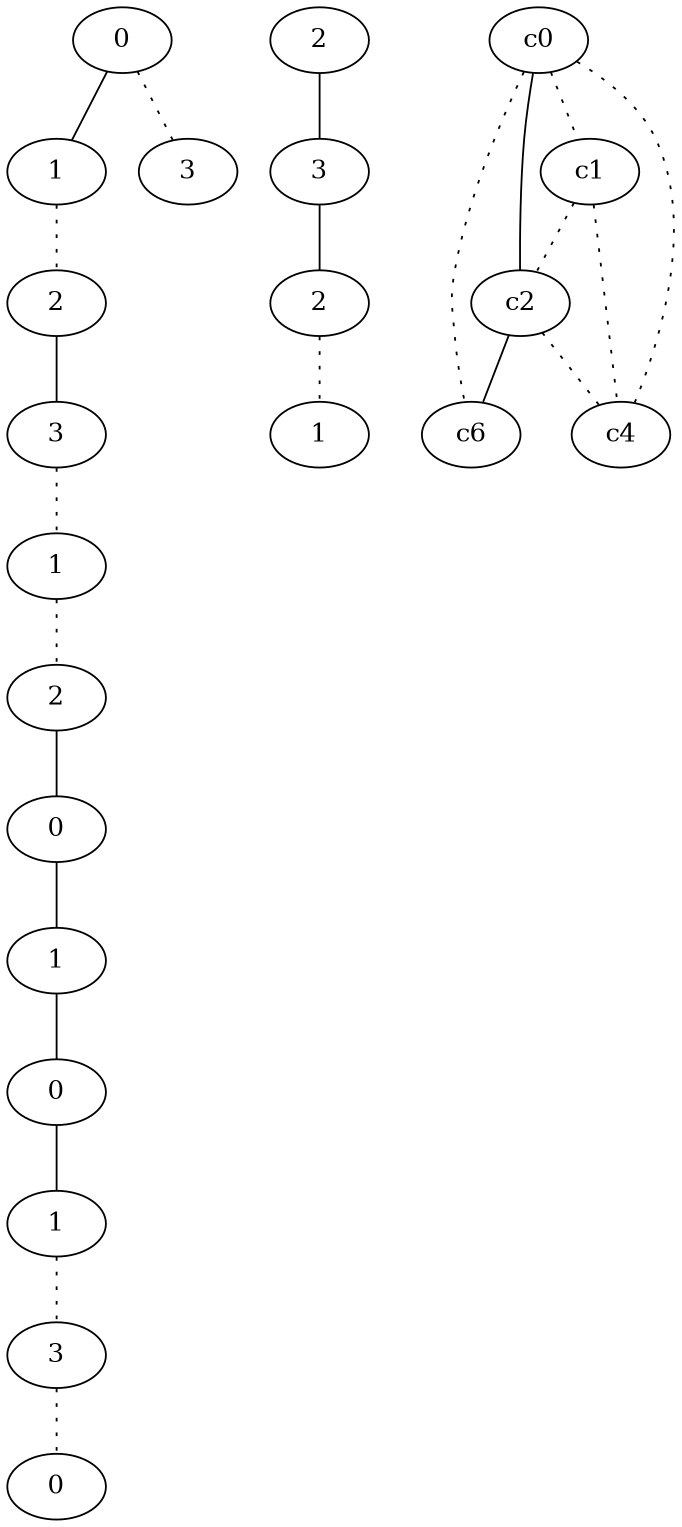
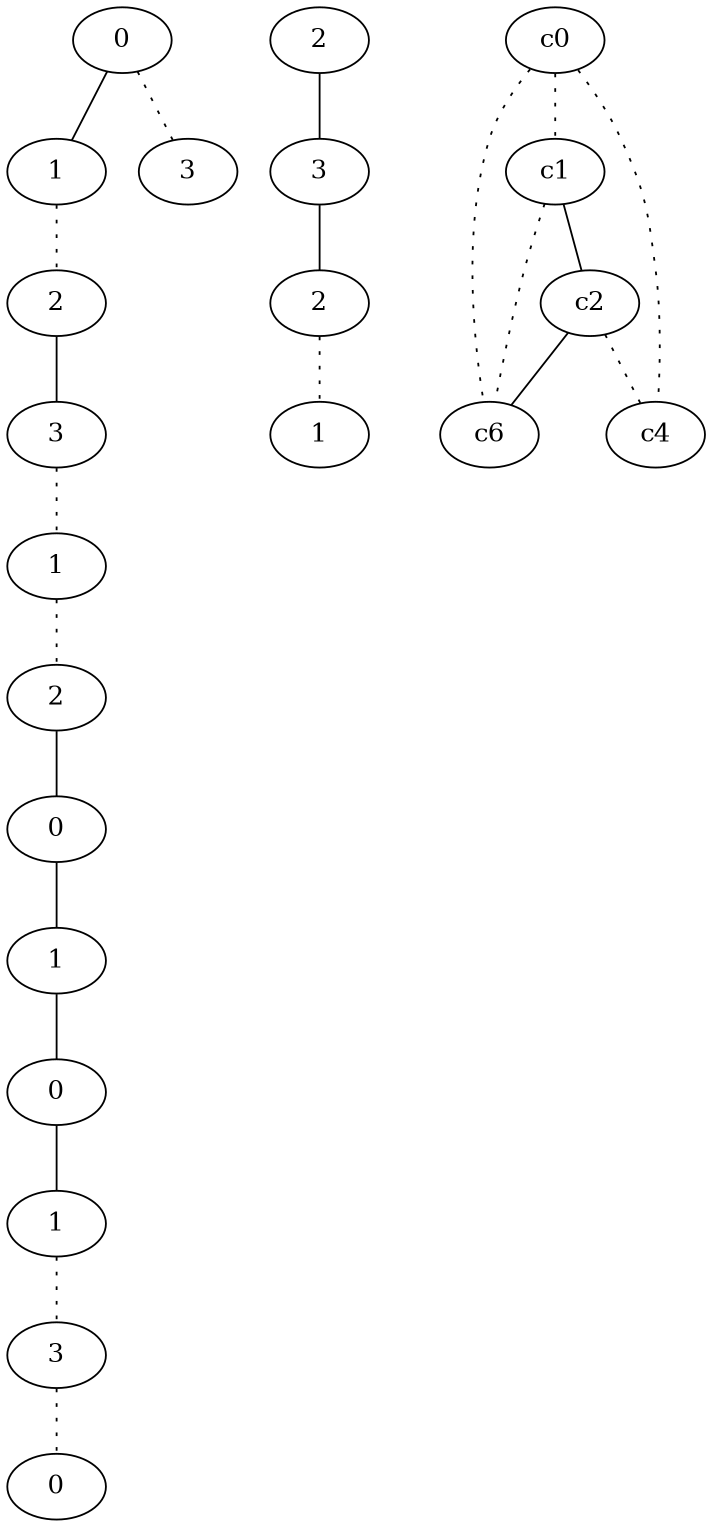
edge "c0" -- "c2": removed
edge "c1" -- "c2": style dotted -> solid
edge "c1" -- "c4": now "c1" -- "c6"
